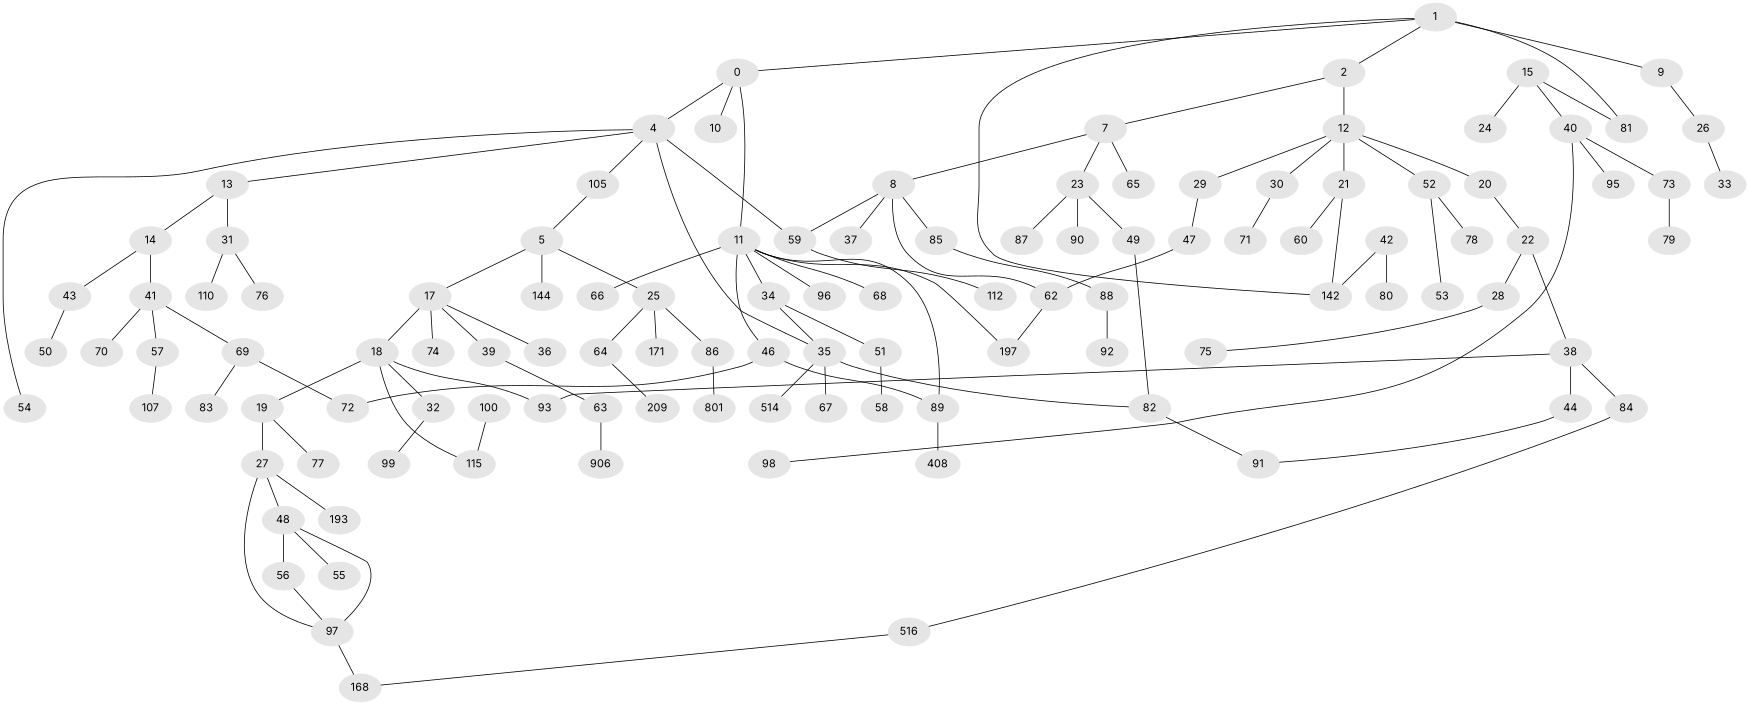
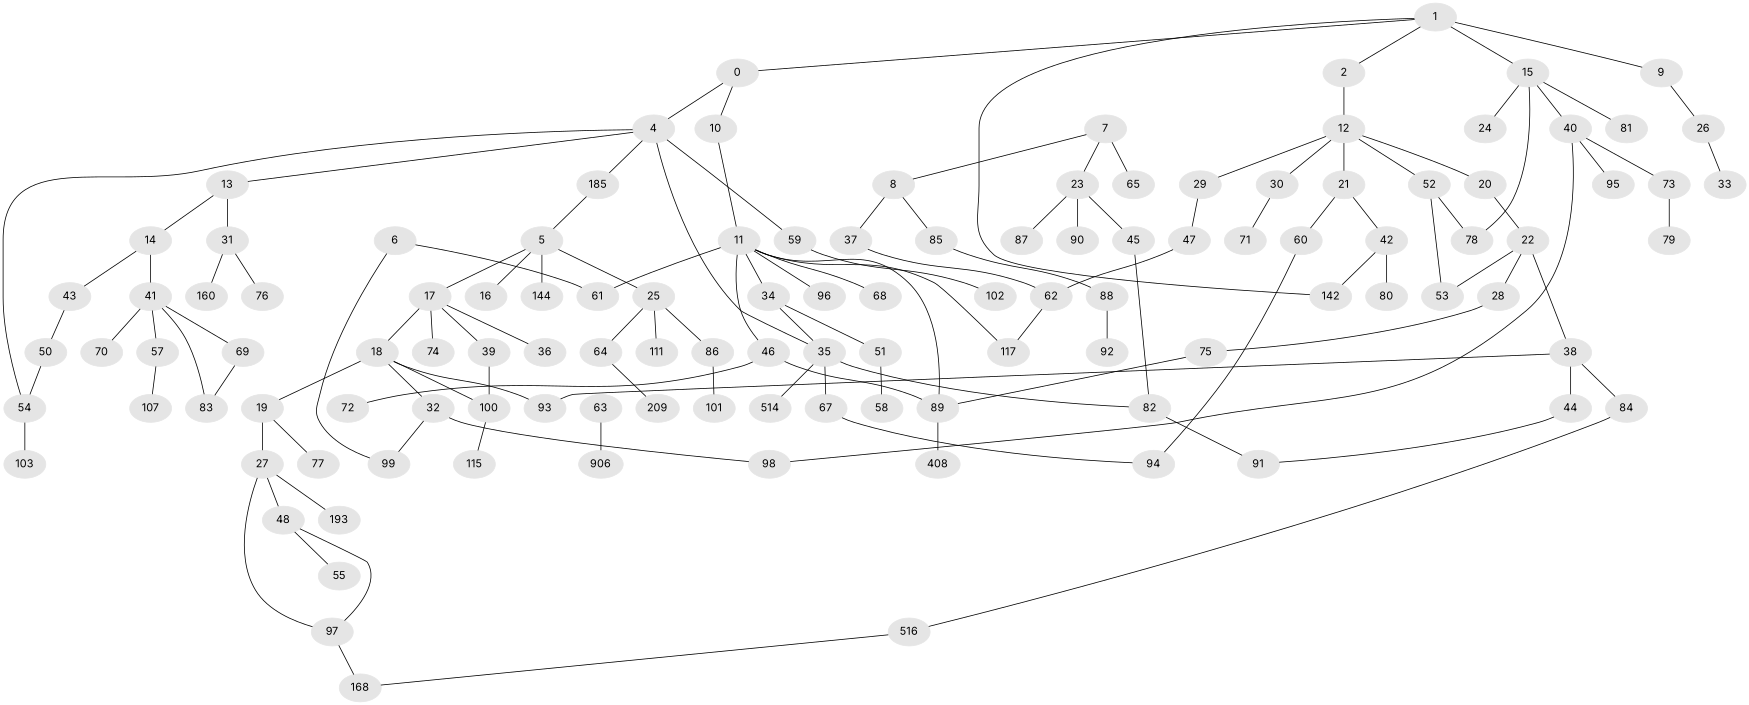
edge "1" -- "81": now "1" -- "15"
edge "2" -- "7": removed
edge "0" -- "11": now "10" -- "11"
edge "15" -- "78": added
node "105": label "105" -> "185"
edge "8" -- "59": removed
node "6": added
node "49": label "49" -> "45"
edge "21" -- "142": now "21" -- "42"
edge "8" -- "62": now "37" -- "62"
edge "22" -- "53": added
node "110": label "110" -> "160"
node "16": added
node "66": label "66" -> "61"
node "112": label "112" -> "102"
edge "41" -- "83": added
node "171": label "171" -> "111"
node "197": label "197" -> "117"
edge "50" -- "54": added
edge "69" -- "72": removed
edge "39" -- "63": now "39" -- "100"
edge "75" -- "89": added
node "801": label "801" -> "101"
edge "18" -- "115": now "18" -- "100"
edge "32" -- "98": added
node "103": added
node "94": added
node "56": removed
